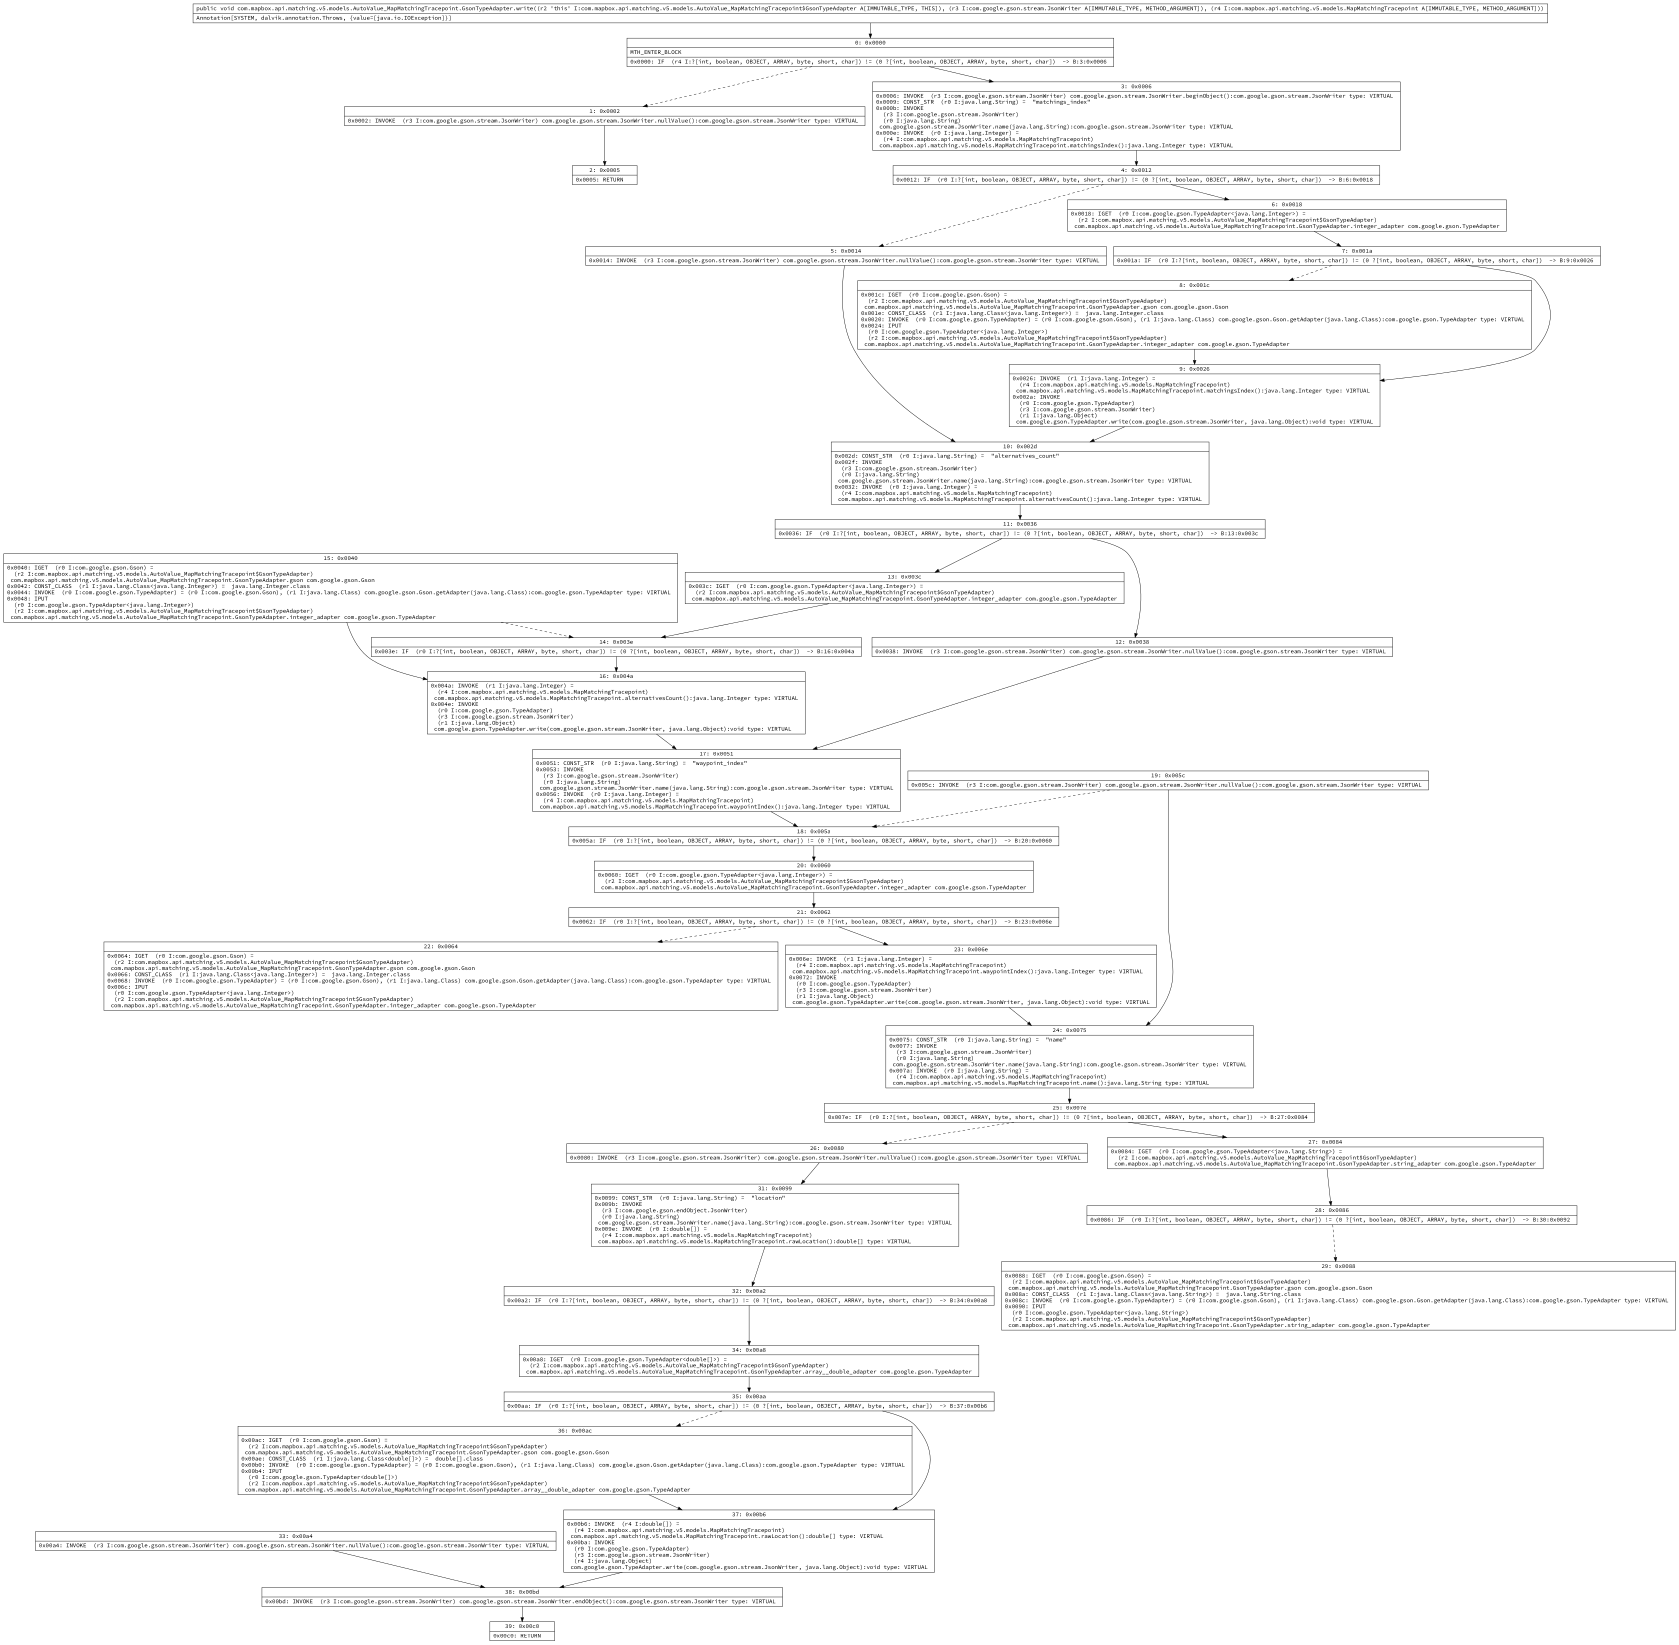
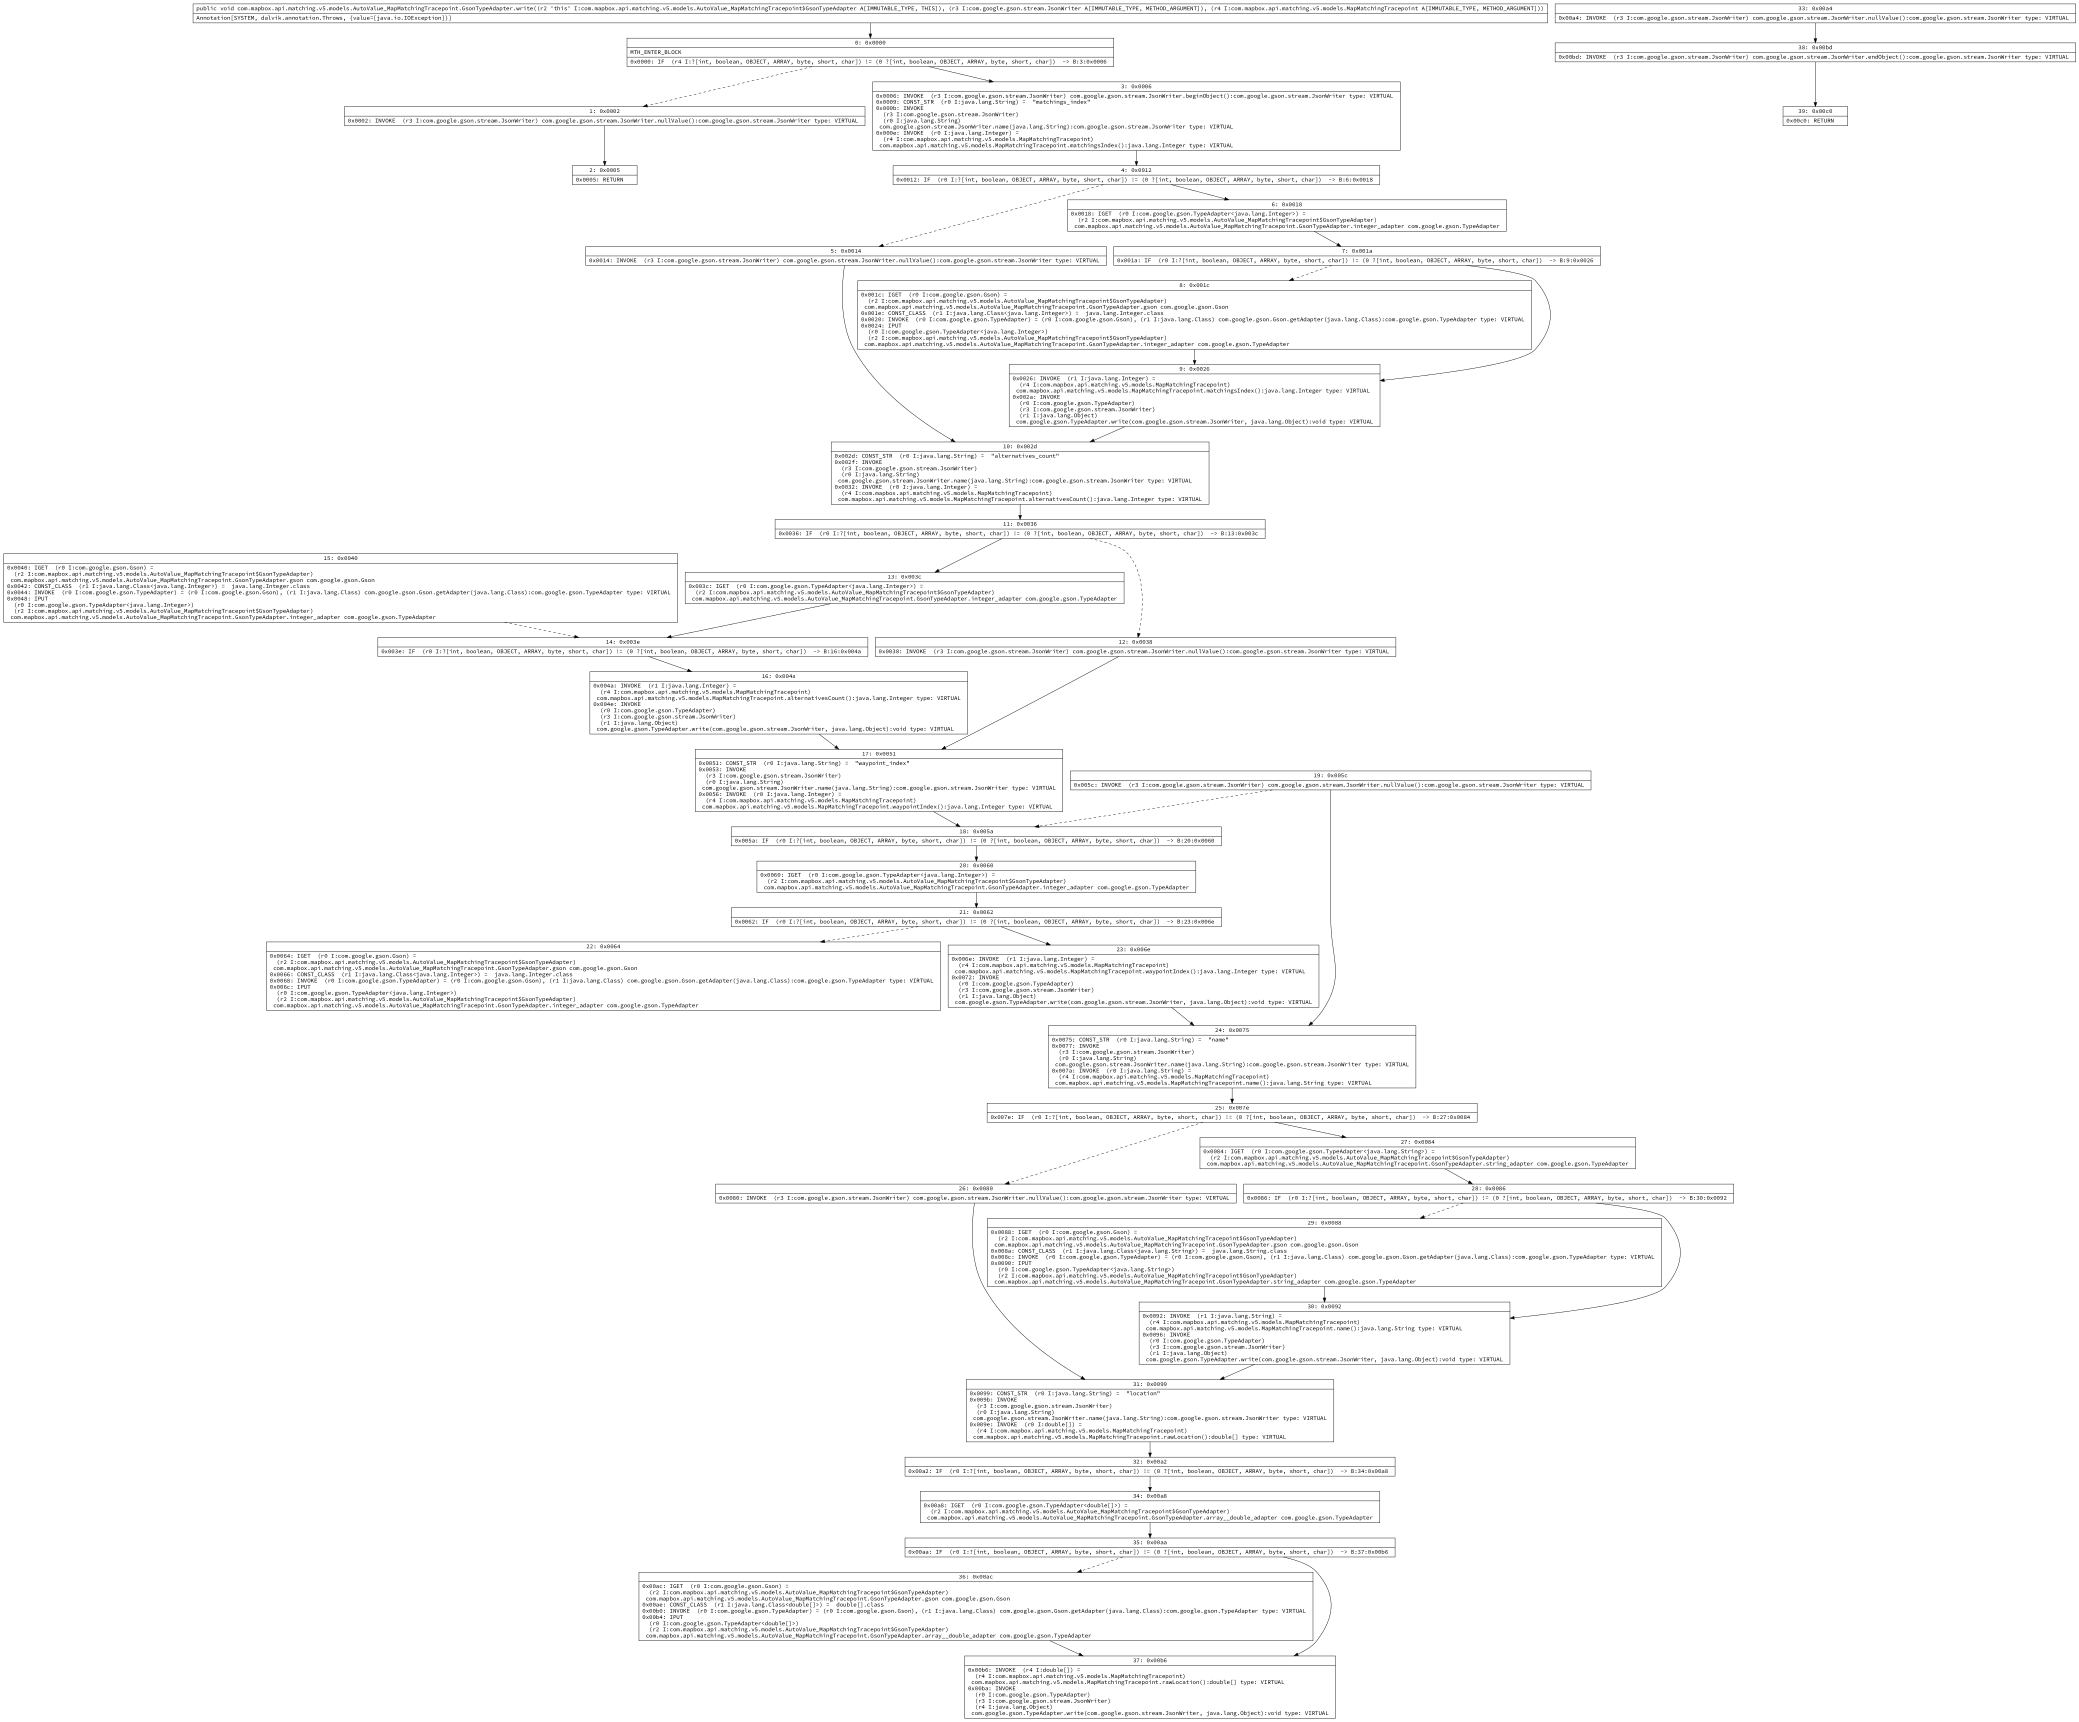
edge "11: 0x0036" -> "12: 0x0038": style solid -> dashed
edge "15: 0x0040" -> "16: 0x004a": removed
node "31: 0x0099": text "(r3 I:com.google.gson.endObject.JsonWriter)" -> "(r3 I:com.google.gson.stream.JsonWriter)"
node "30: 0x0092": added
edge "37: 0x00b6" -> "38: 0x00bd": removed
